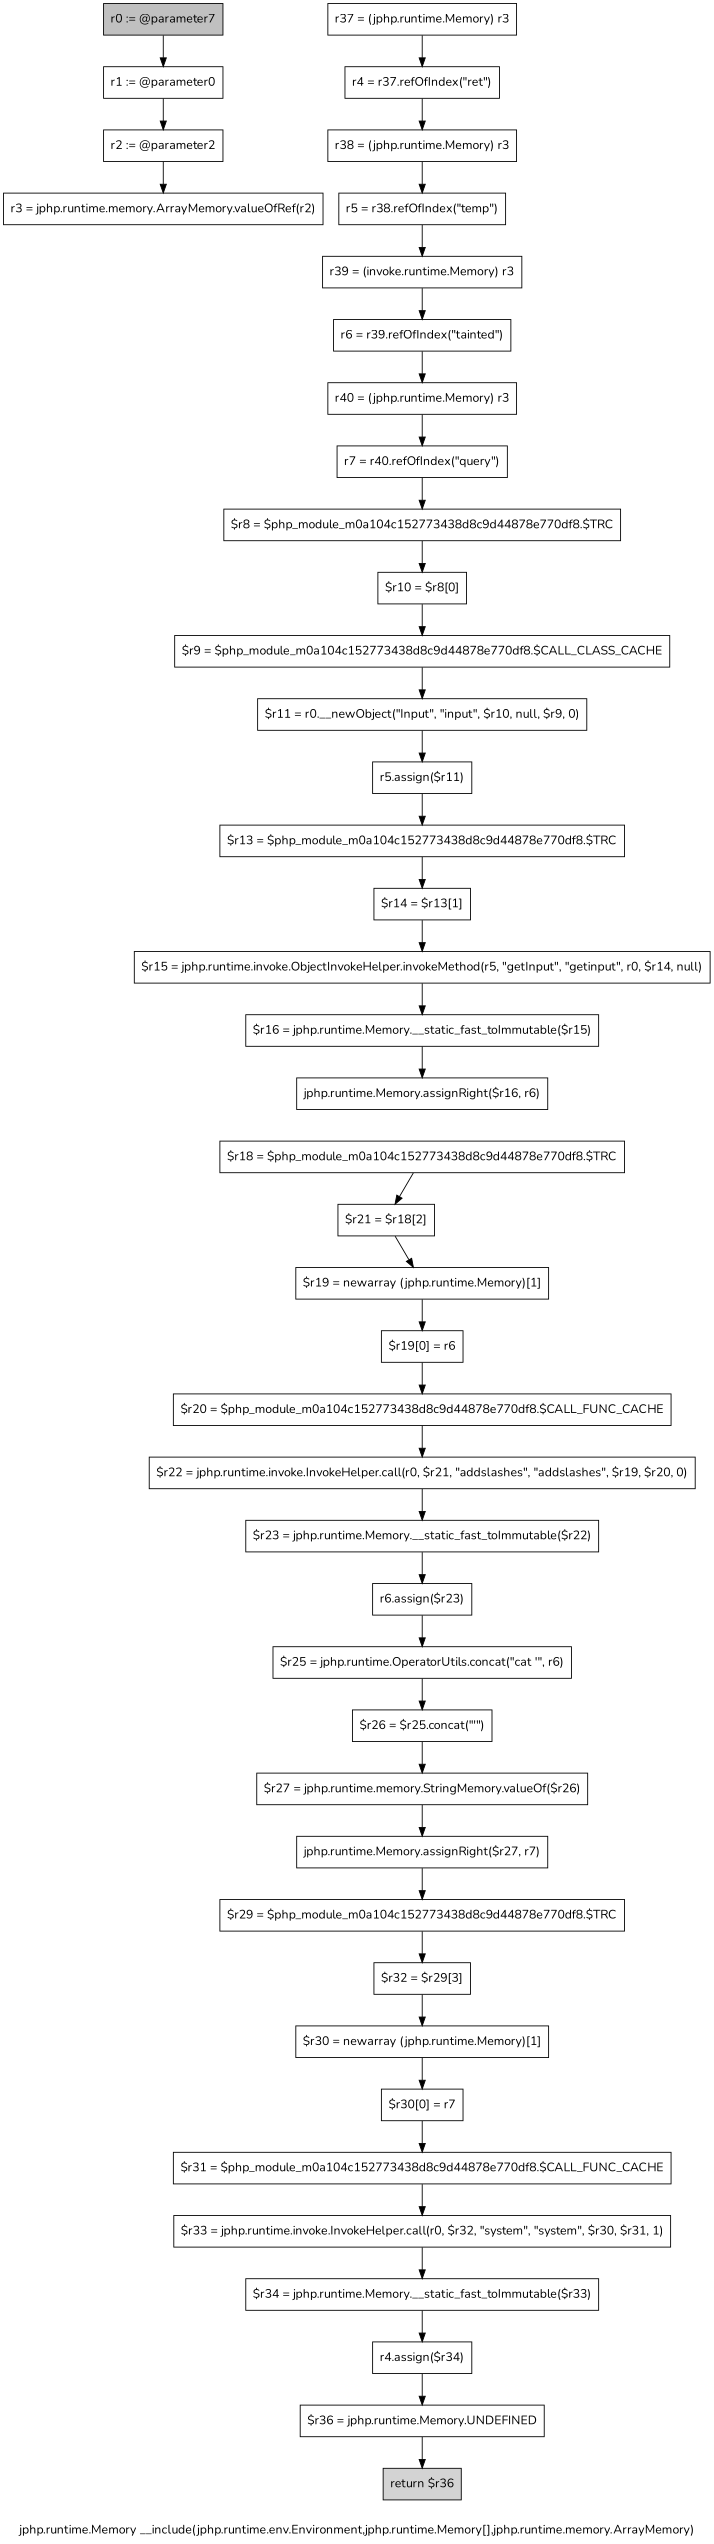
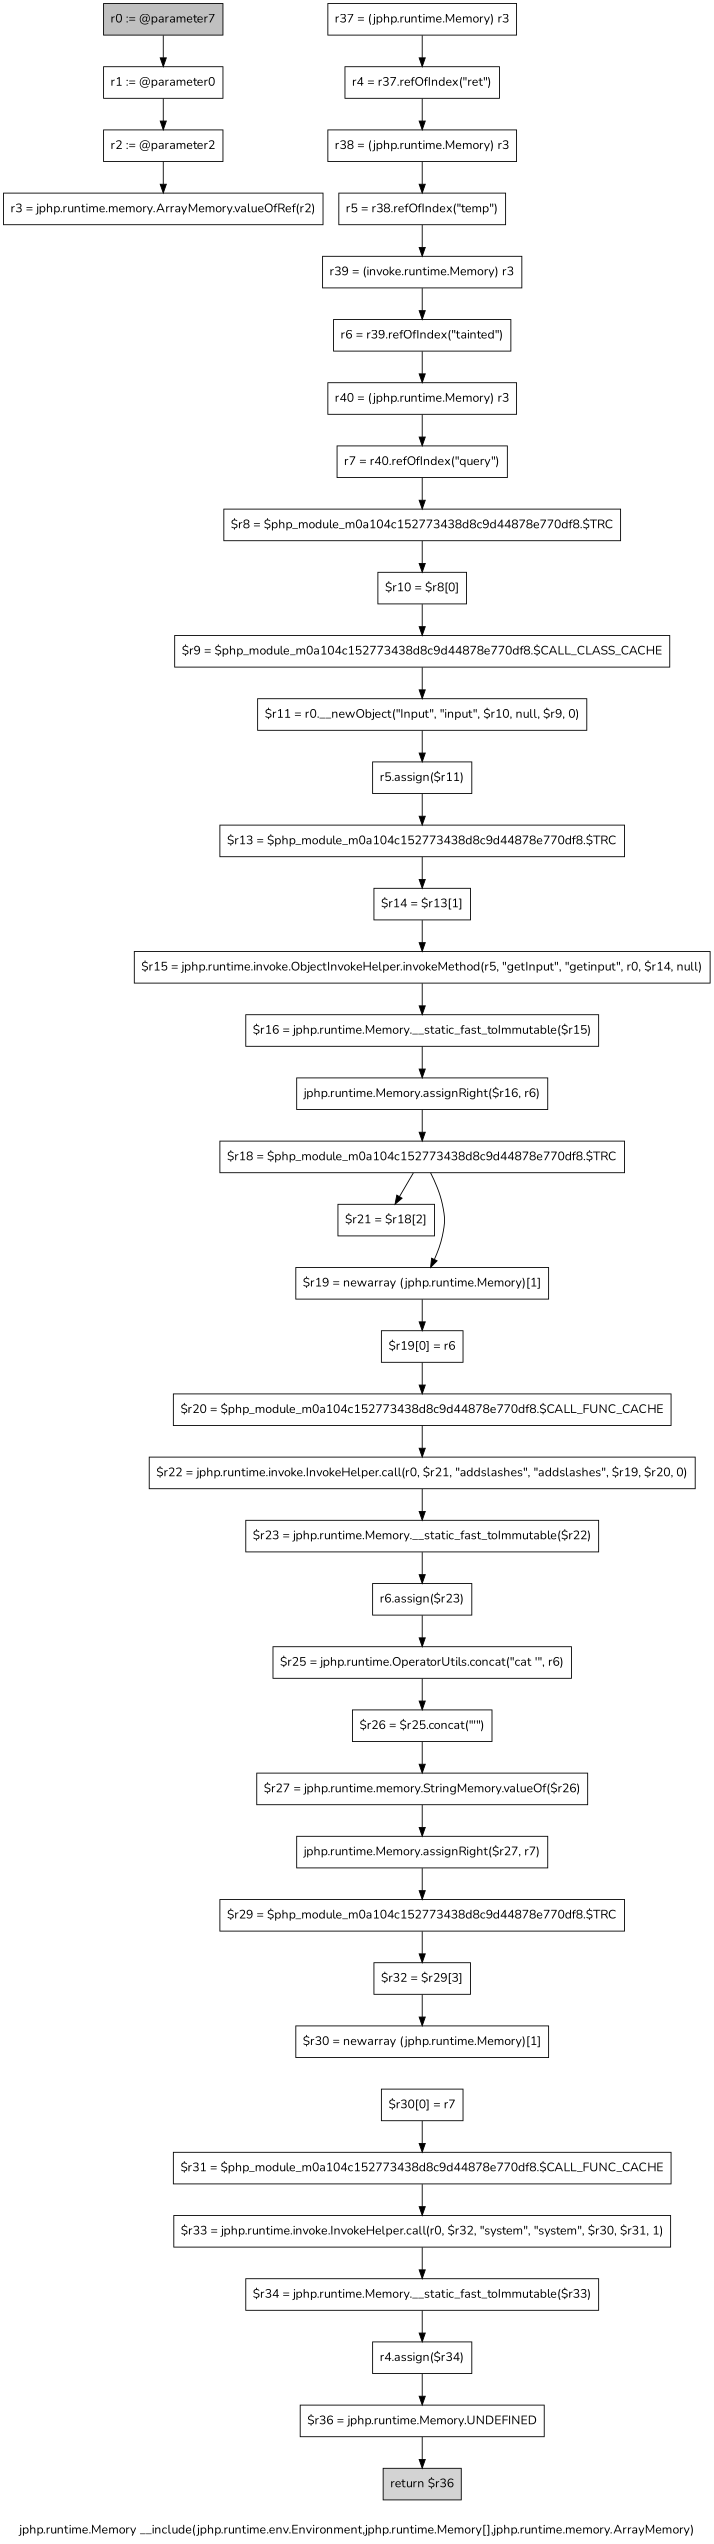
edge "jphp.runtime.Memory.assignRight($r16, r6)" -> "$r18 = $php_module_m0a104c152773438d8c9d44878e770df8.$TRC": added
edge "$r21 = $r18[2]" -> "$r19 = newarray (jphp.runtime.Memory)[1]": now "$r18 = $php_module_m0a104c152773438d8c9d44878e770df8.$TRC" -> "$r19 = newarray (jphp.runtime.Memory)[1]"
edge "$r30 = newarray (jphp.runtime.Memory)[1]" -> "$r30[0] = r7": removed
